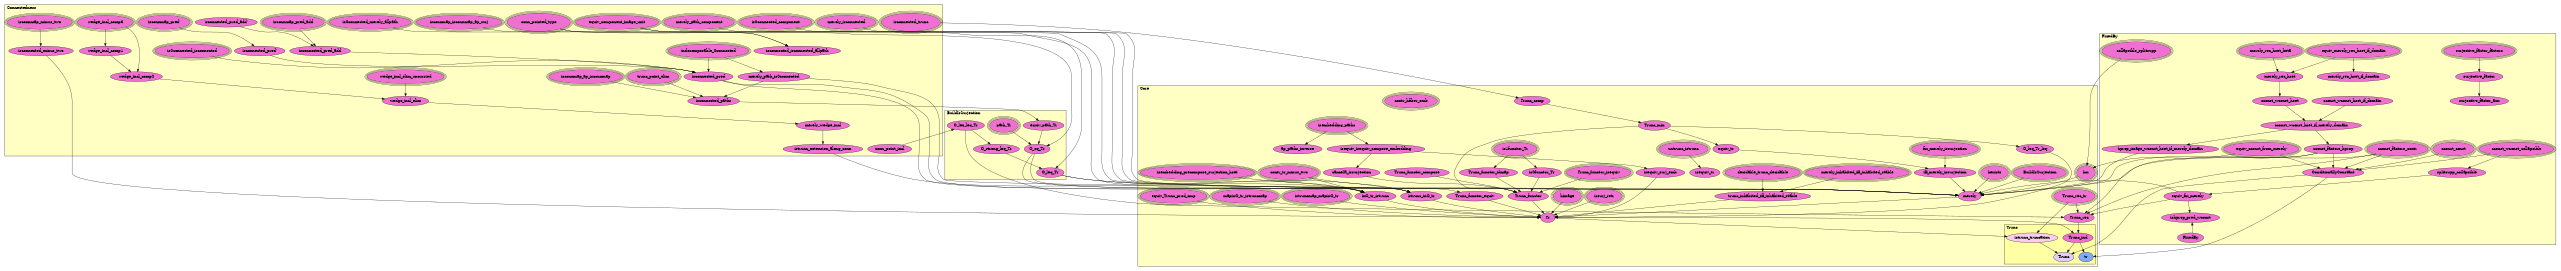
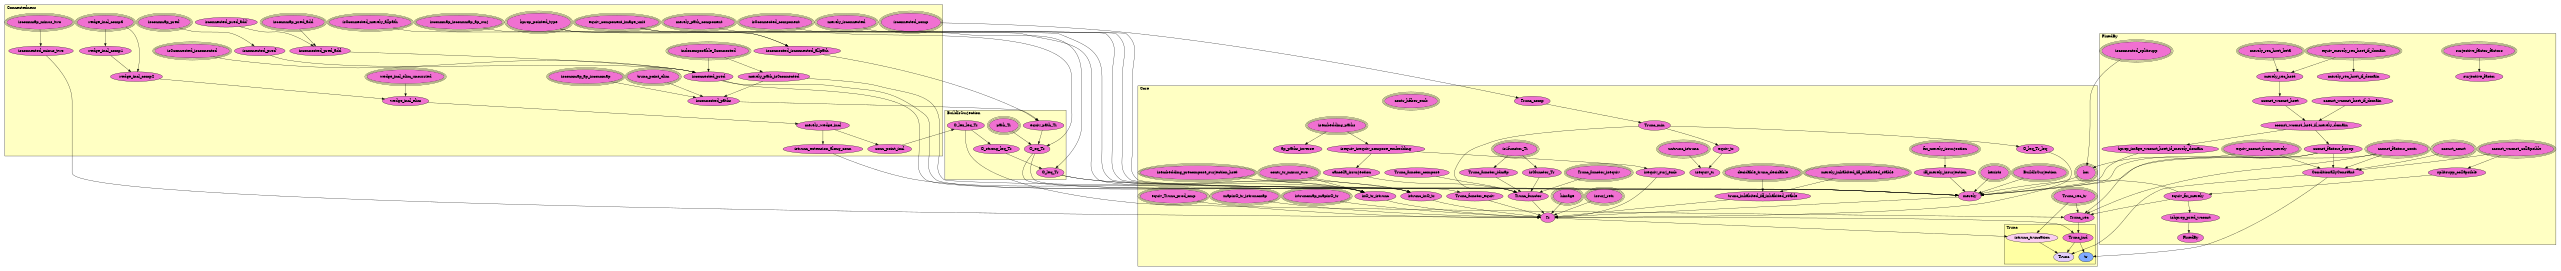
node "conn_pointed_type": label "conn_pointed_type" -> "hprop_pointed_type"
node "isconnected_trunc": label "isconnected_trunc" -> "isconnected_comp"
node "collapsible_splitsupp": label "collapsible_splitsupp" -> "isconnected_splitsupp"
edge "isconnected_isconnected_allpath" -> "equiv_path_Tr": added
node "surjective_factor_aux": removed
edge "merely_wedge_incl" -> "conn_point_incl": added
edge "equiv_tr" -> "iff_merely_issurjection": now "equiv_tr" -> "isequiv_tr"
edge "FixedBy" -> "ishprop_pred_wconst": reversed
